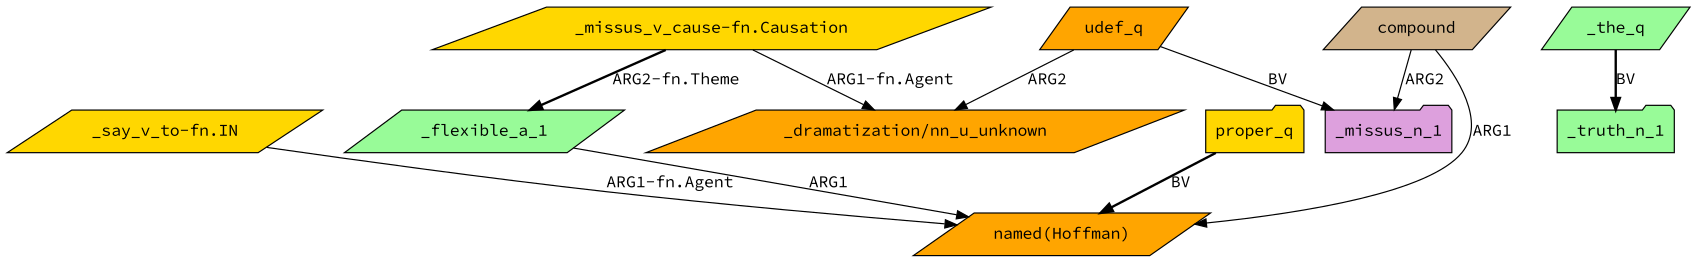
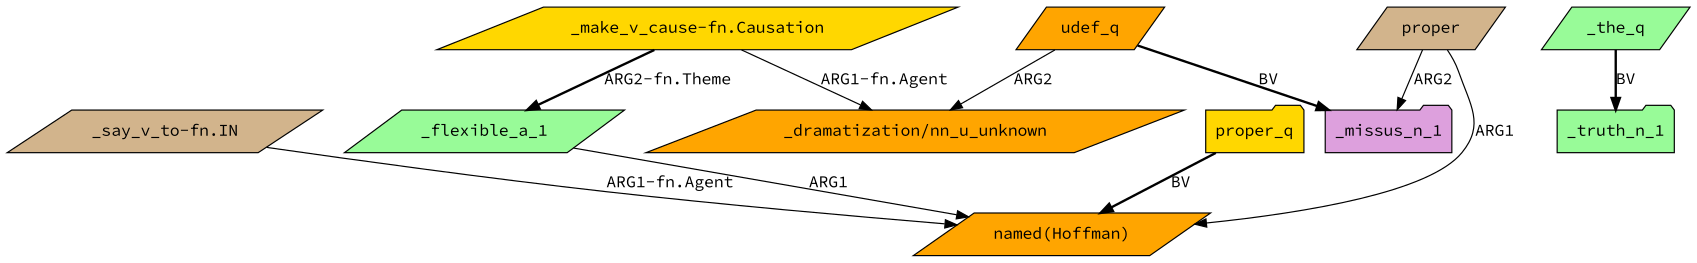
node "_missus_v_cause-fn.Causation": label "_missus_v_cause-fn.Causation" -> "_make_v_cause-fn.Causation"
node "compound": label "compound" -> "proper"
edge "udef_q" -> "_missus_n_1": style solid -> bold
node "_say_v_to-fn.IN": fillcolor gold -> tan
